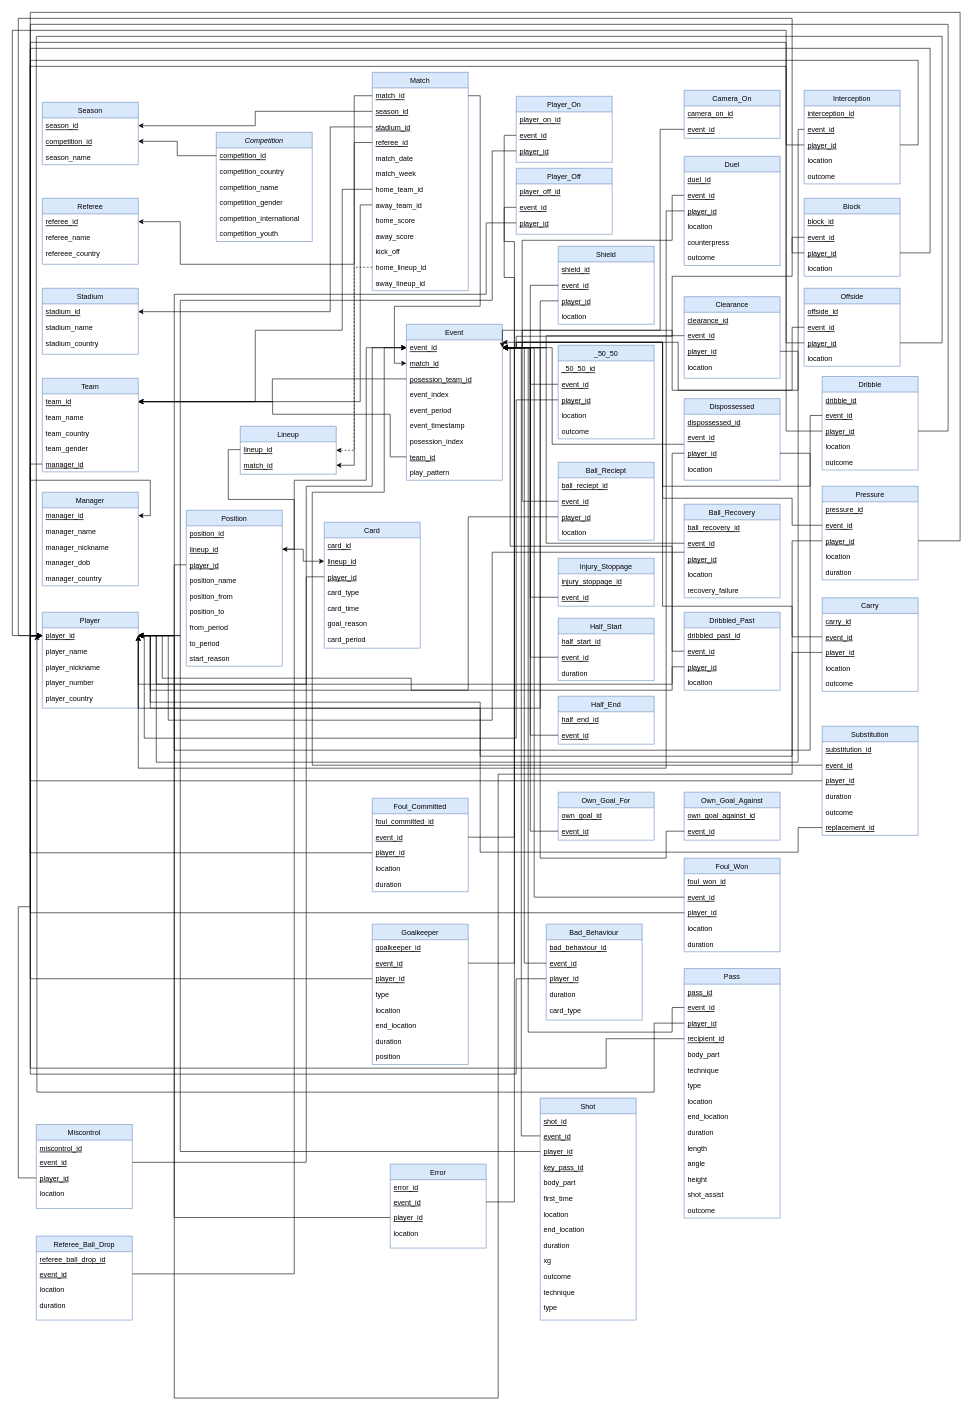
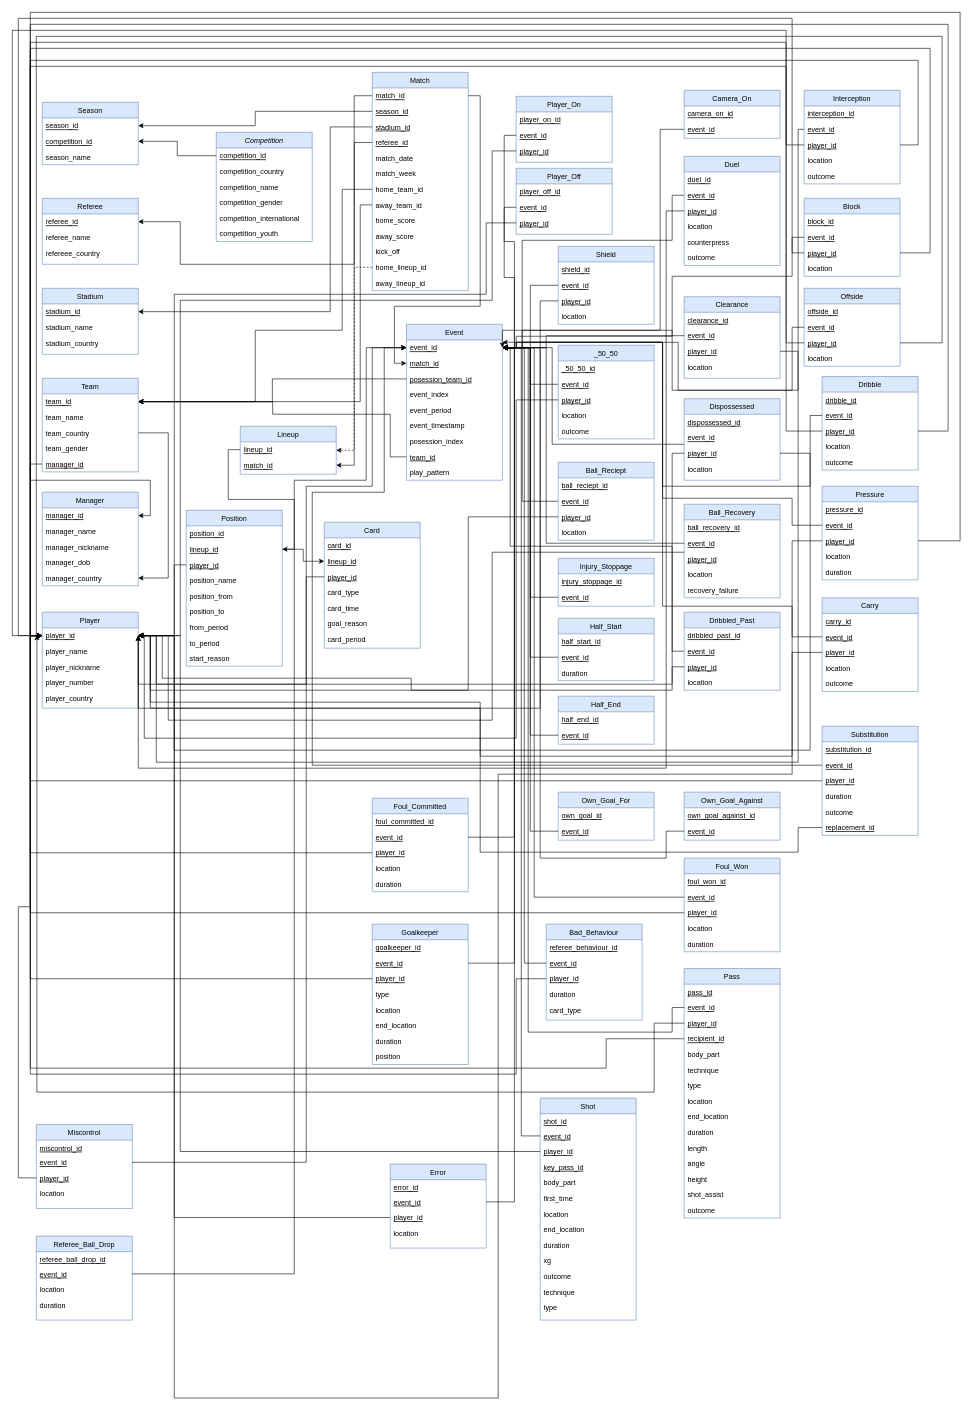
edge "team_country" -> "manager_country": added
node "bad_behaviour_id": label "bad_behaviour_id" -> "referee_behaviour_id"
